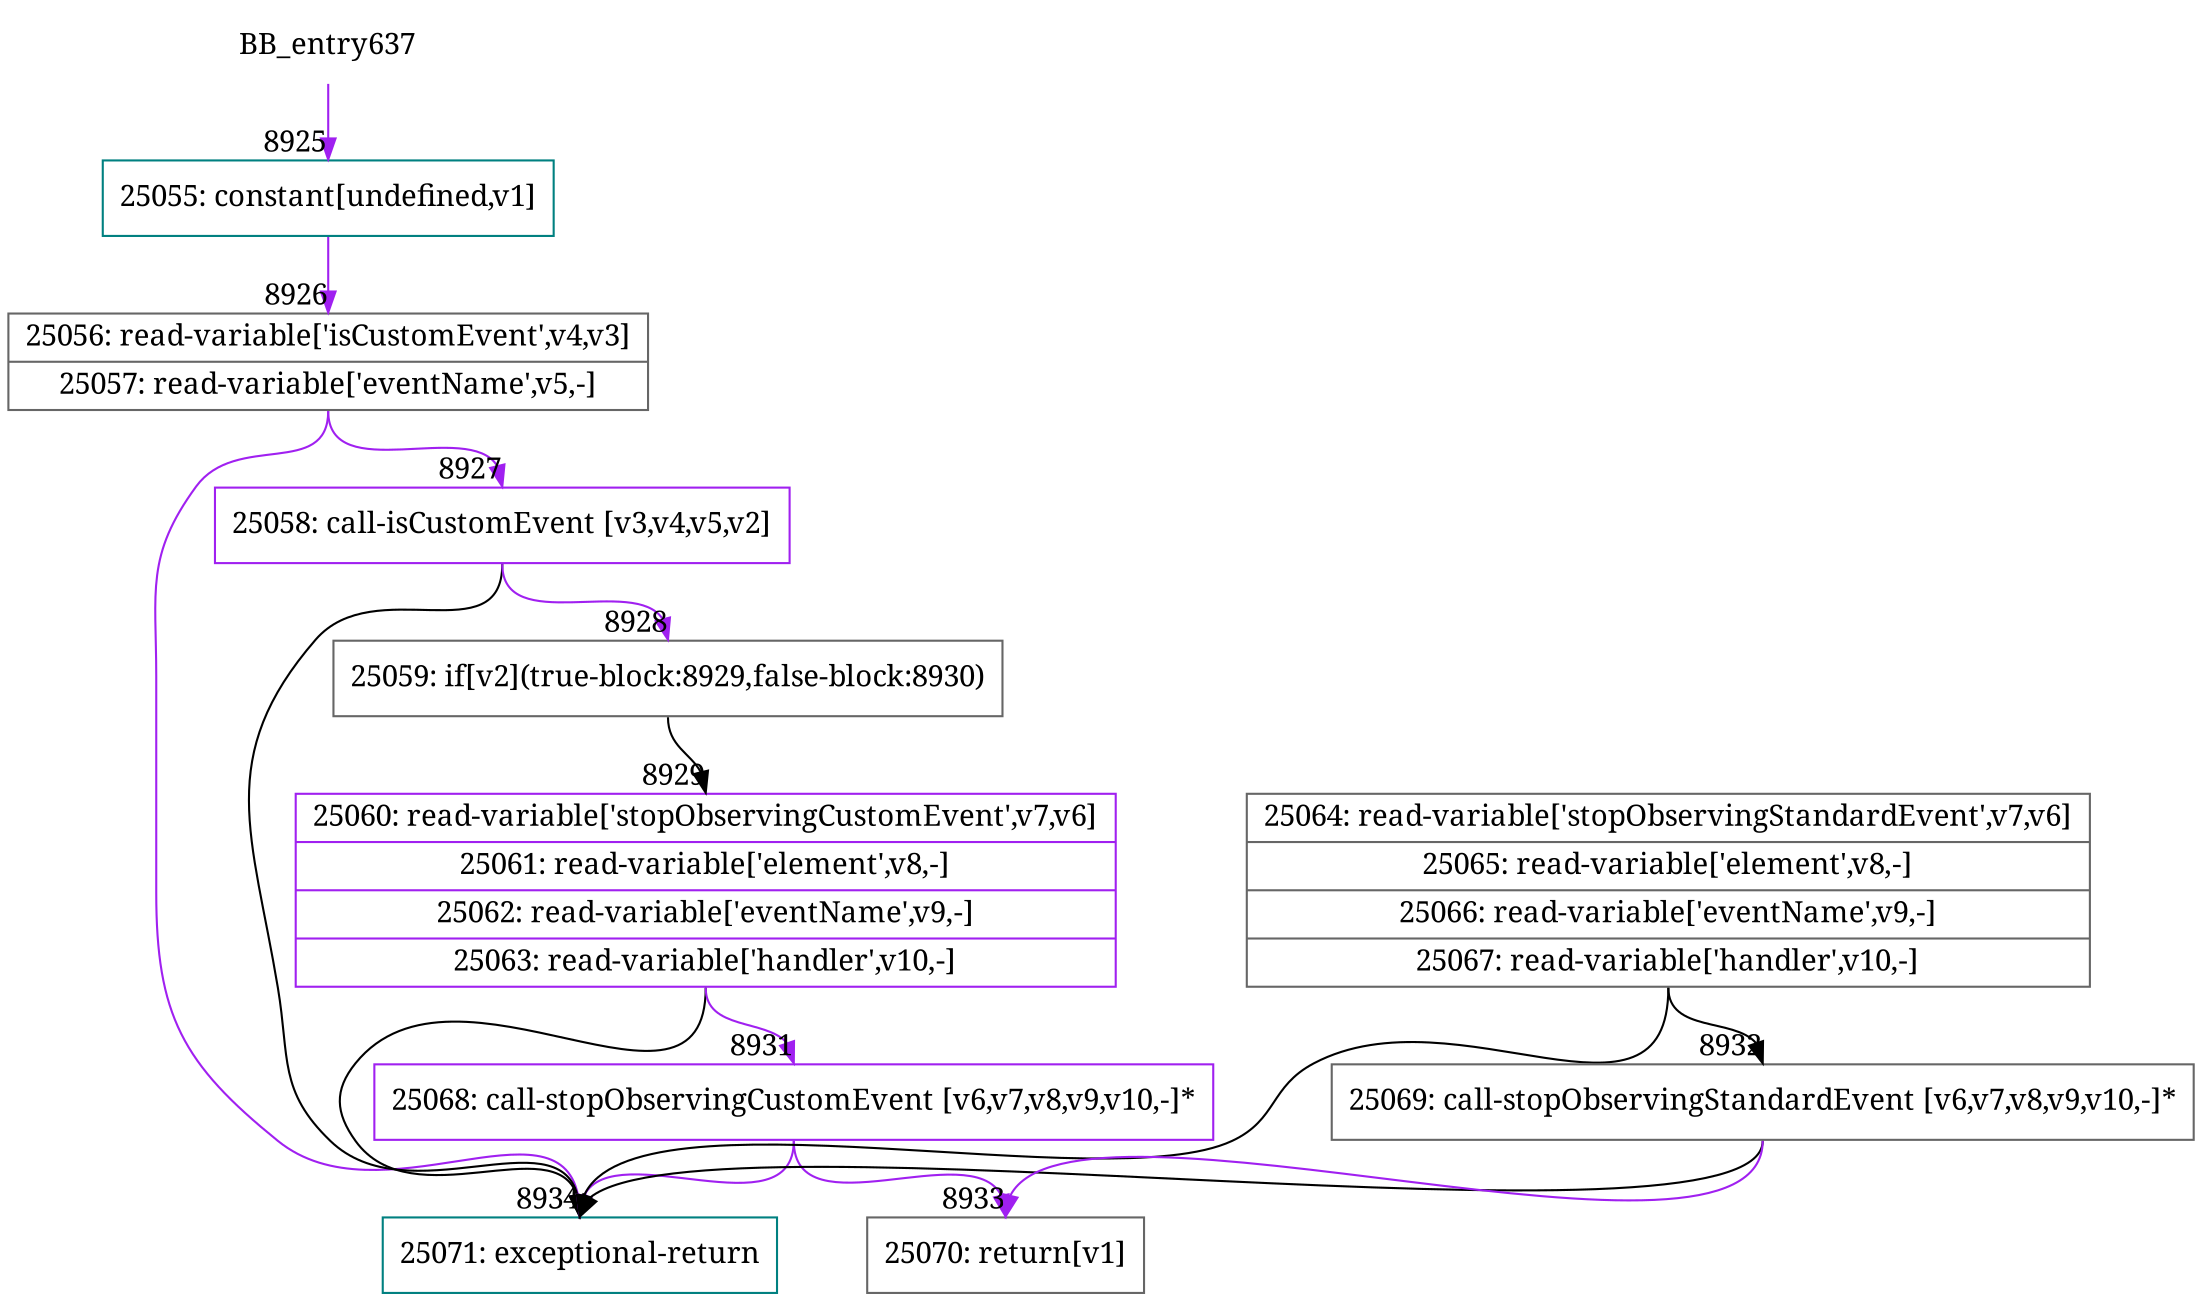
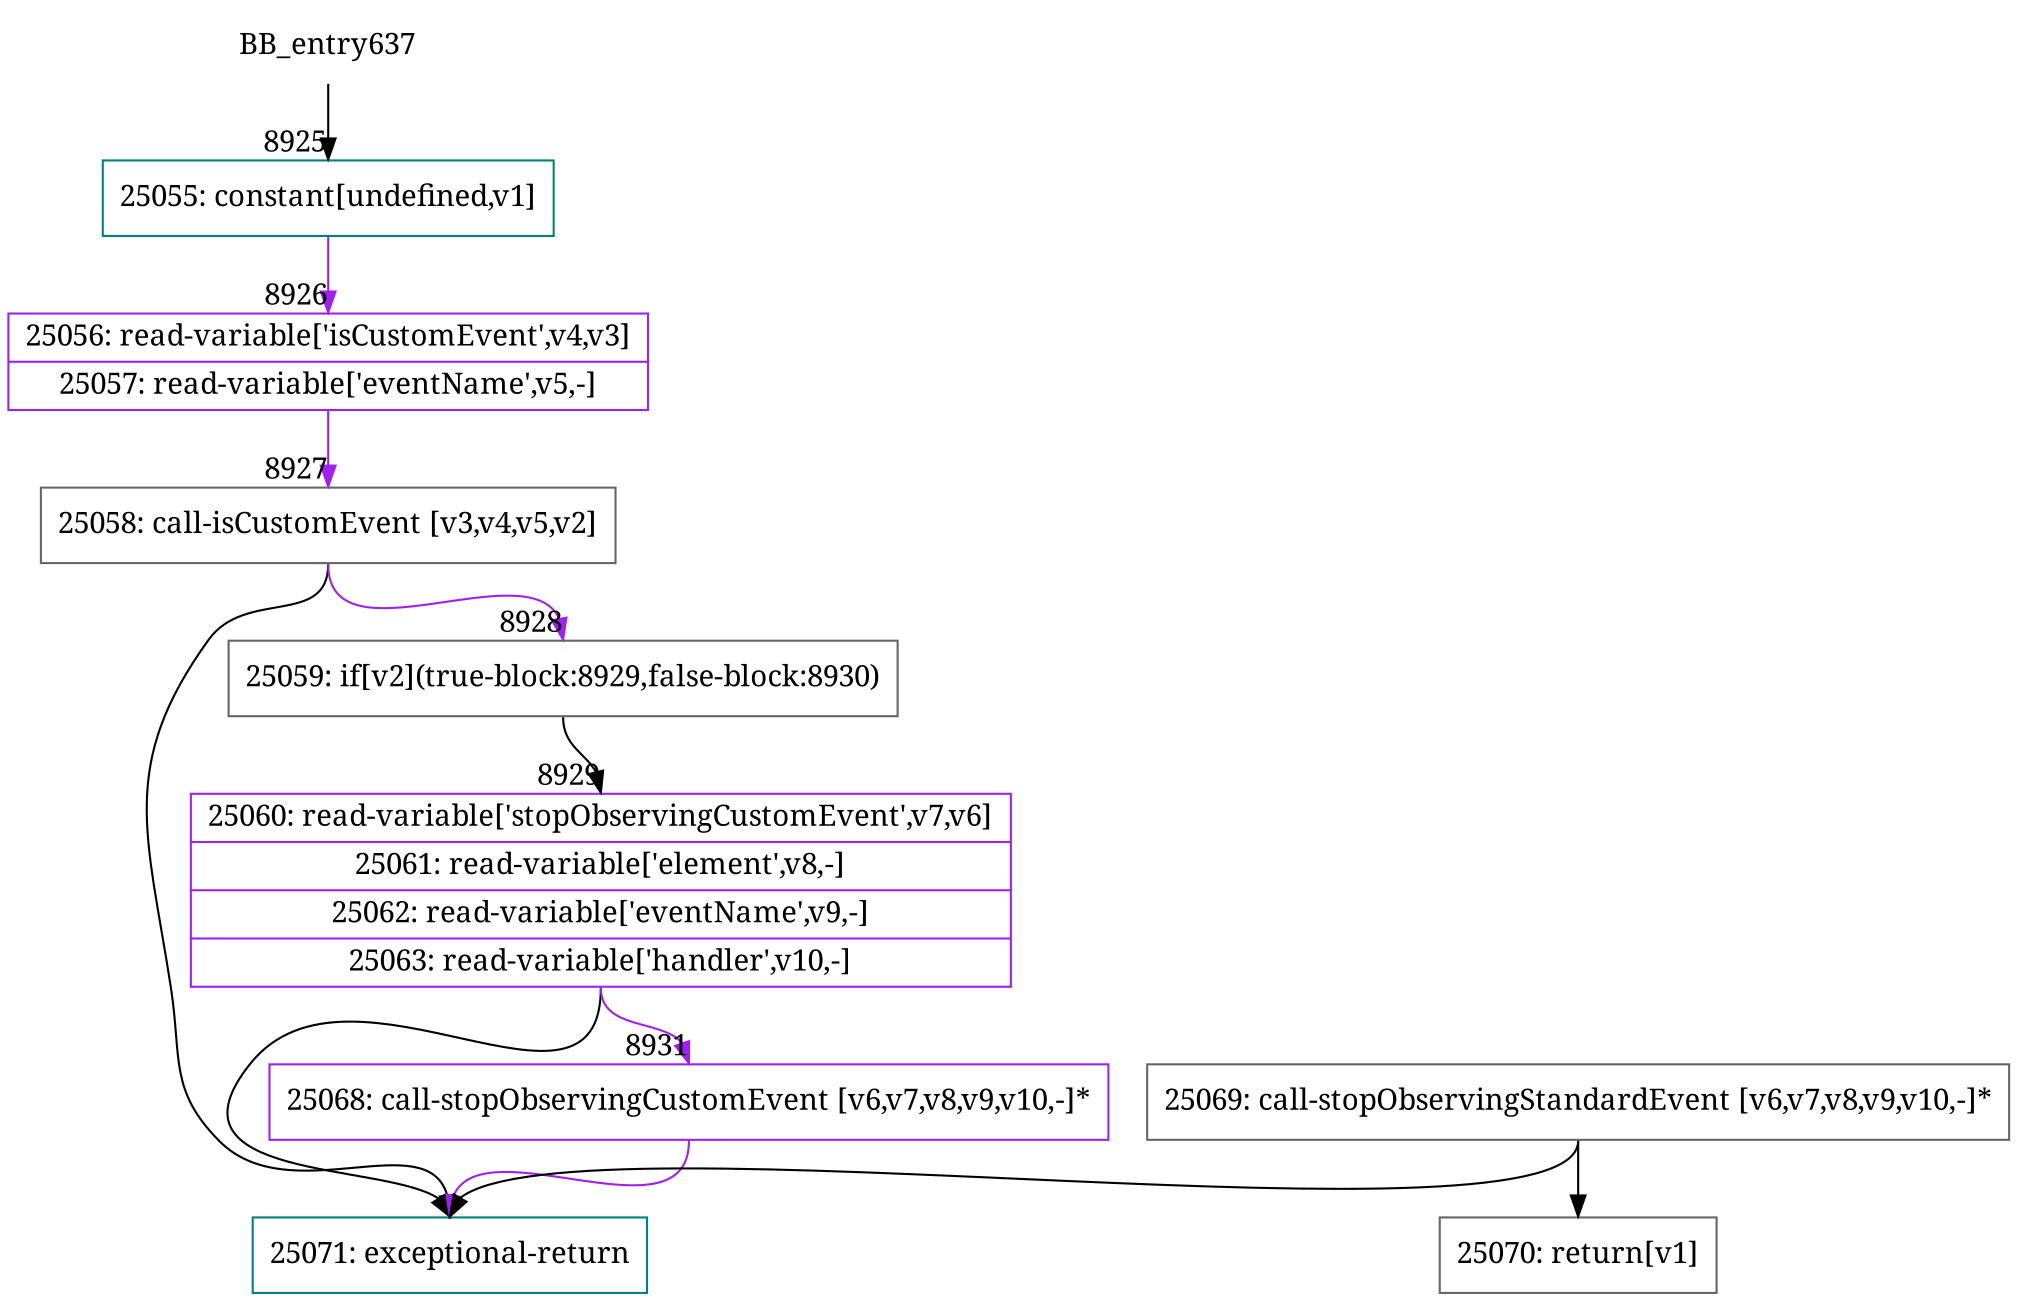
edge "BB_entry637" -> "25055: constant[undefined,v1]": color purple -> black
node "25056: read-variable['isCustomEvent',v4,v3]": color gray40 -> purple
node "25058: call-isCustomEvent [v3,v4,v5,v2]": color purple -> gray40
node "25064: read-variable['stopObservingStandardEvent',v7,v6]": removed
edge "25056: read-variable['isCustomEvent',v4,v3]" -> "25071: exceptional-return": removed
edge "25069: call-stopObservingStandardEvent [v6,v7,v8,v9,v10,-]*" -> "25070: return[v1]": color purple -> black
edge "25068: call-stopObservingCustomEvent [v6,v7,v8,v9,v10,-]*" -> "25070: return[v1]": removed
